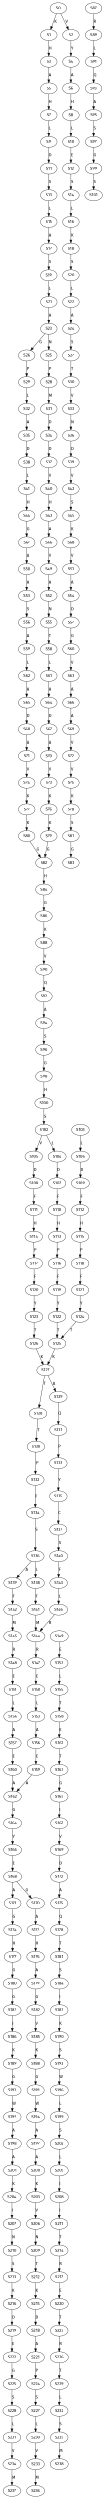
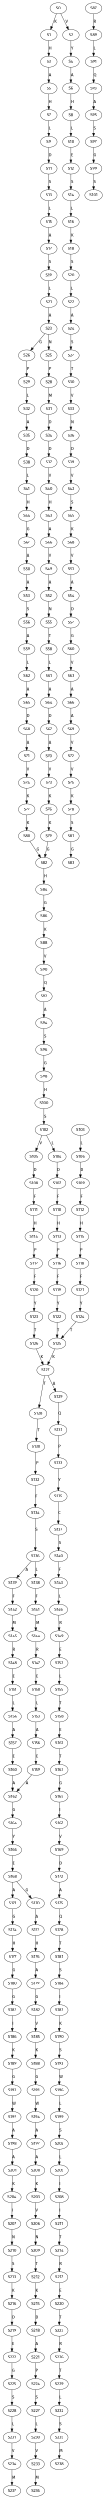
edge "S146" -> "S144": now "S146" -> "S149"
